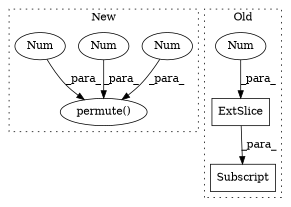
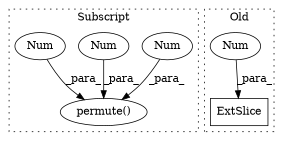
cluster "New": label "New" -> "Subscript"
node "Subscript": removed
